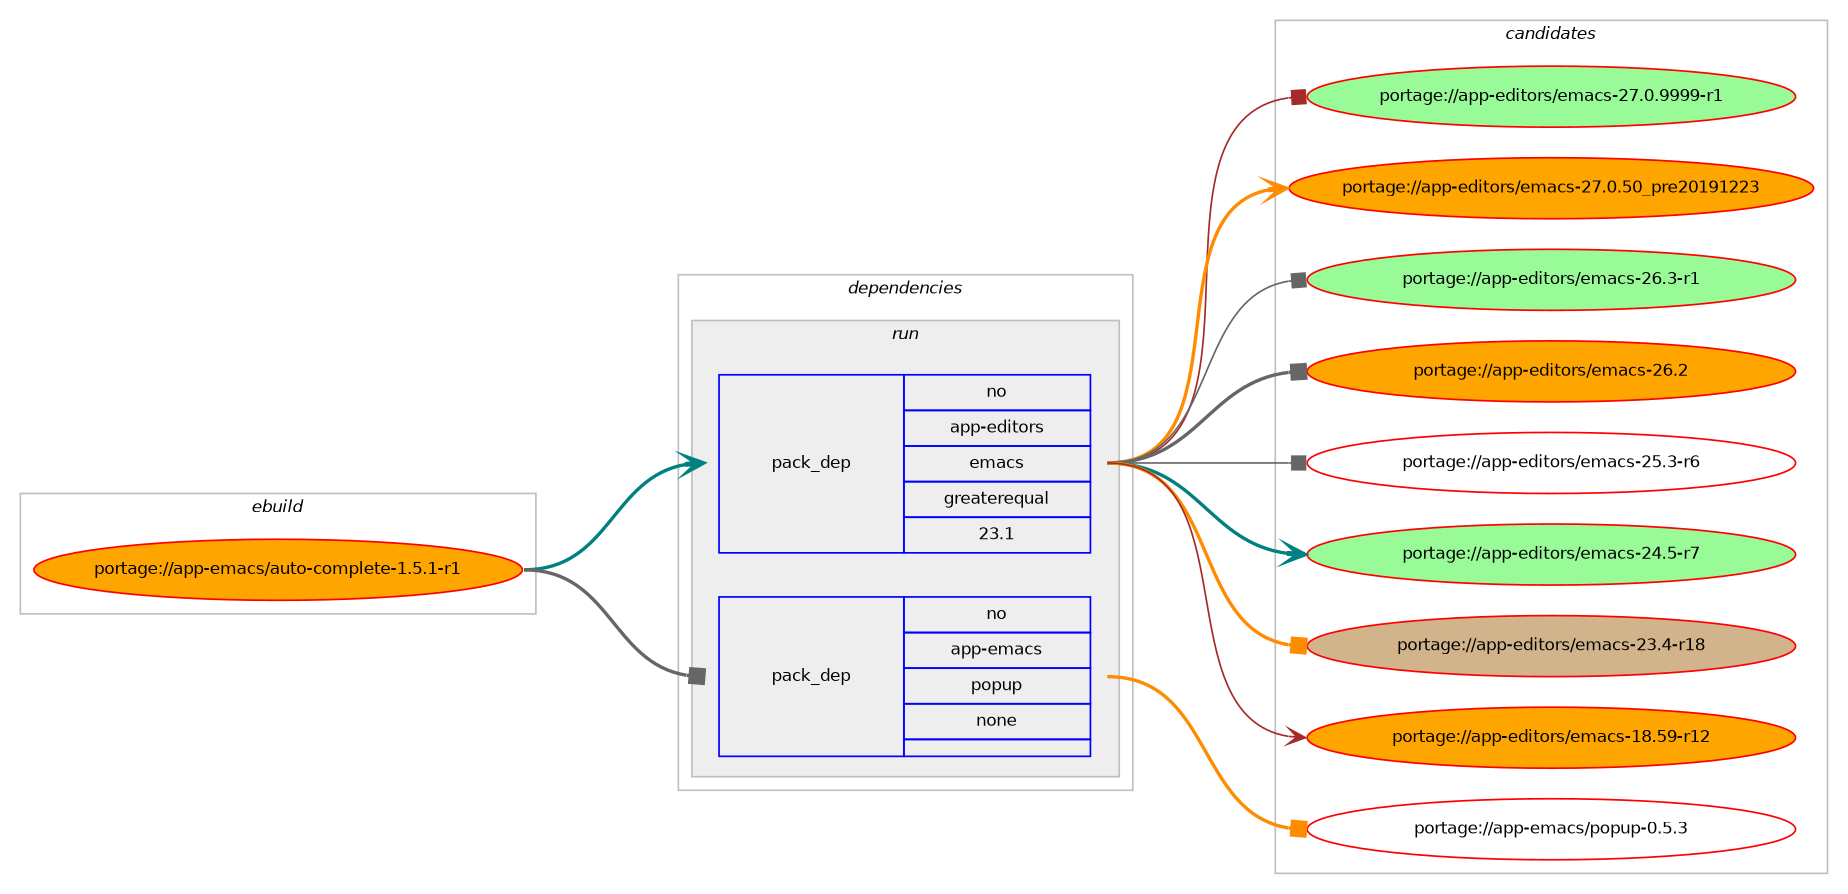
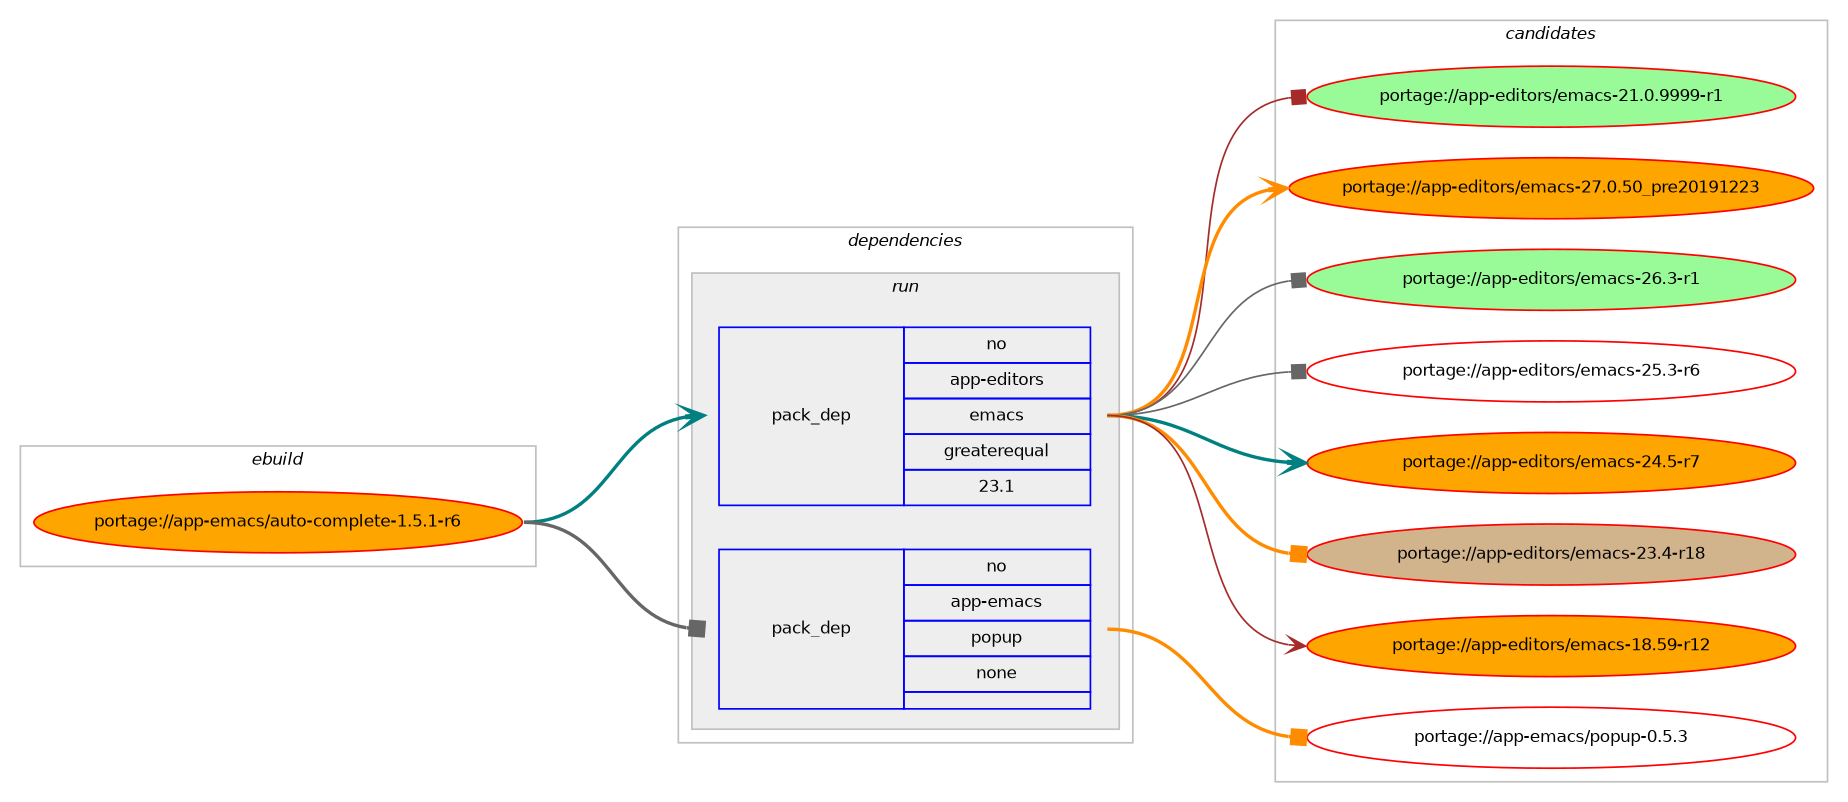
node "portage://app-editors/emacs-27.0.9999-r1": label "portage://app-editors/emacs-27.0.9999-r1" -> "portage://app-editors/emacs-21.0.9999-r1"
node "portage://app-editors/emacs-26.2": removed
node "portage://app-editors/emacs-24.5-r7": fillcolor palegreen -> orange
node "portage://app-emacs/auto-complete-1.5.1-r1": label "portage://app-emacs/auto-complete-1.5.1-r1" -> "portage://app-emacs/auto-complete-1.5.1-r6"
